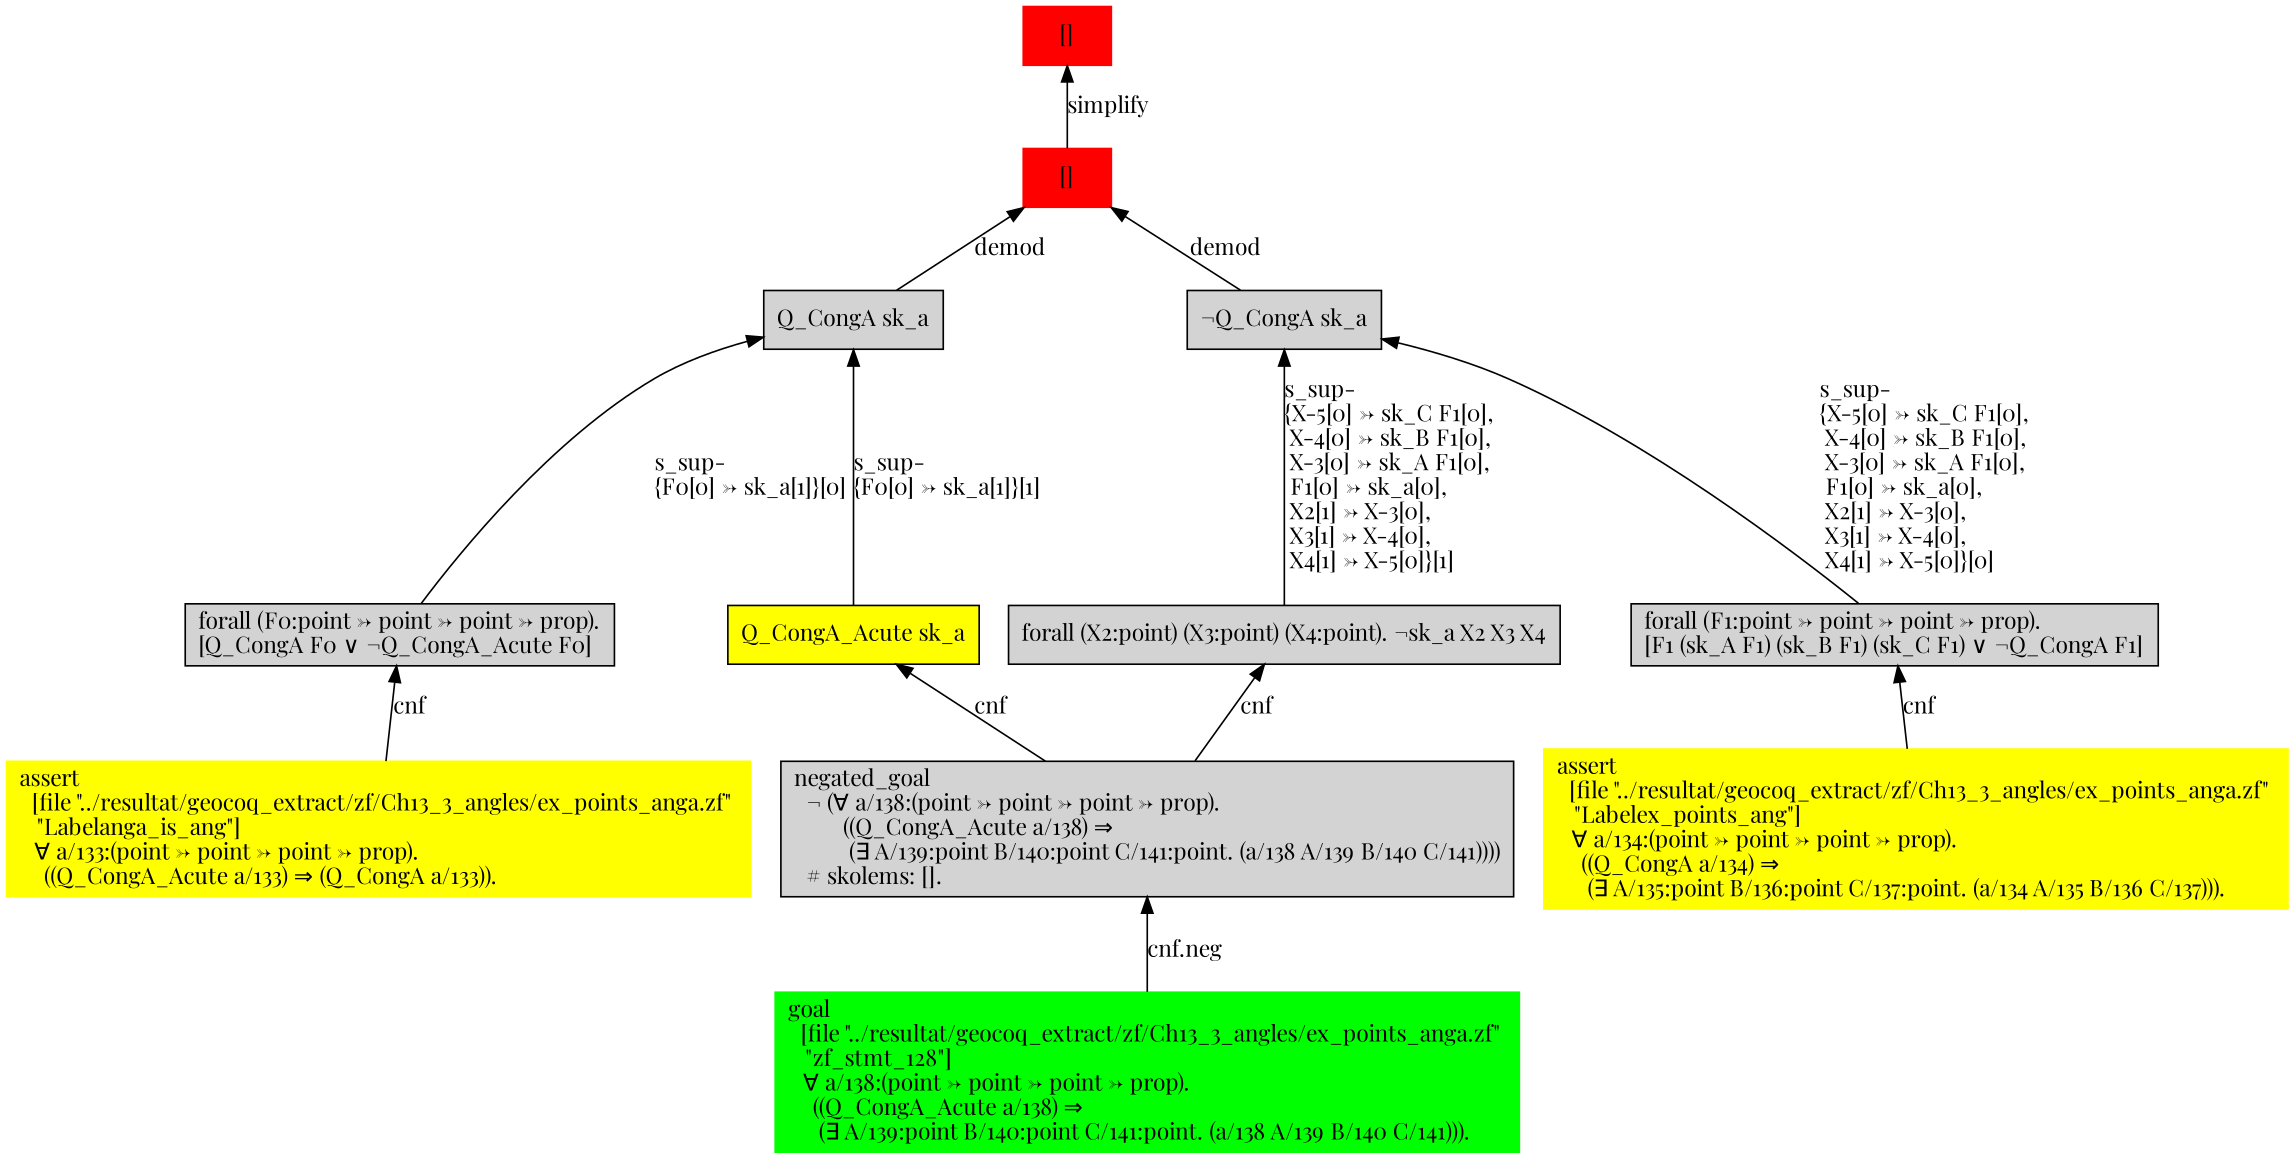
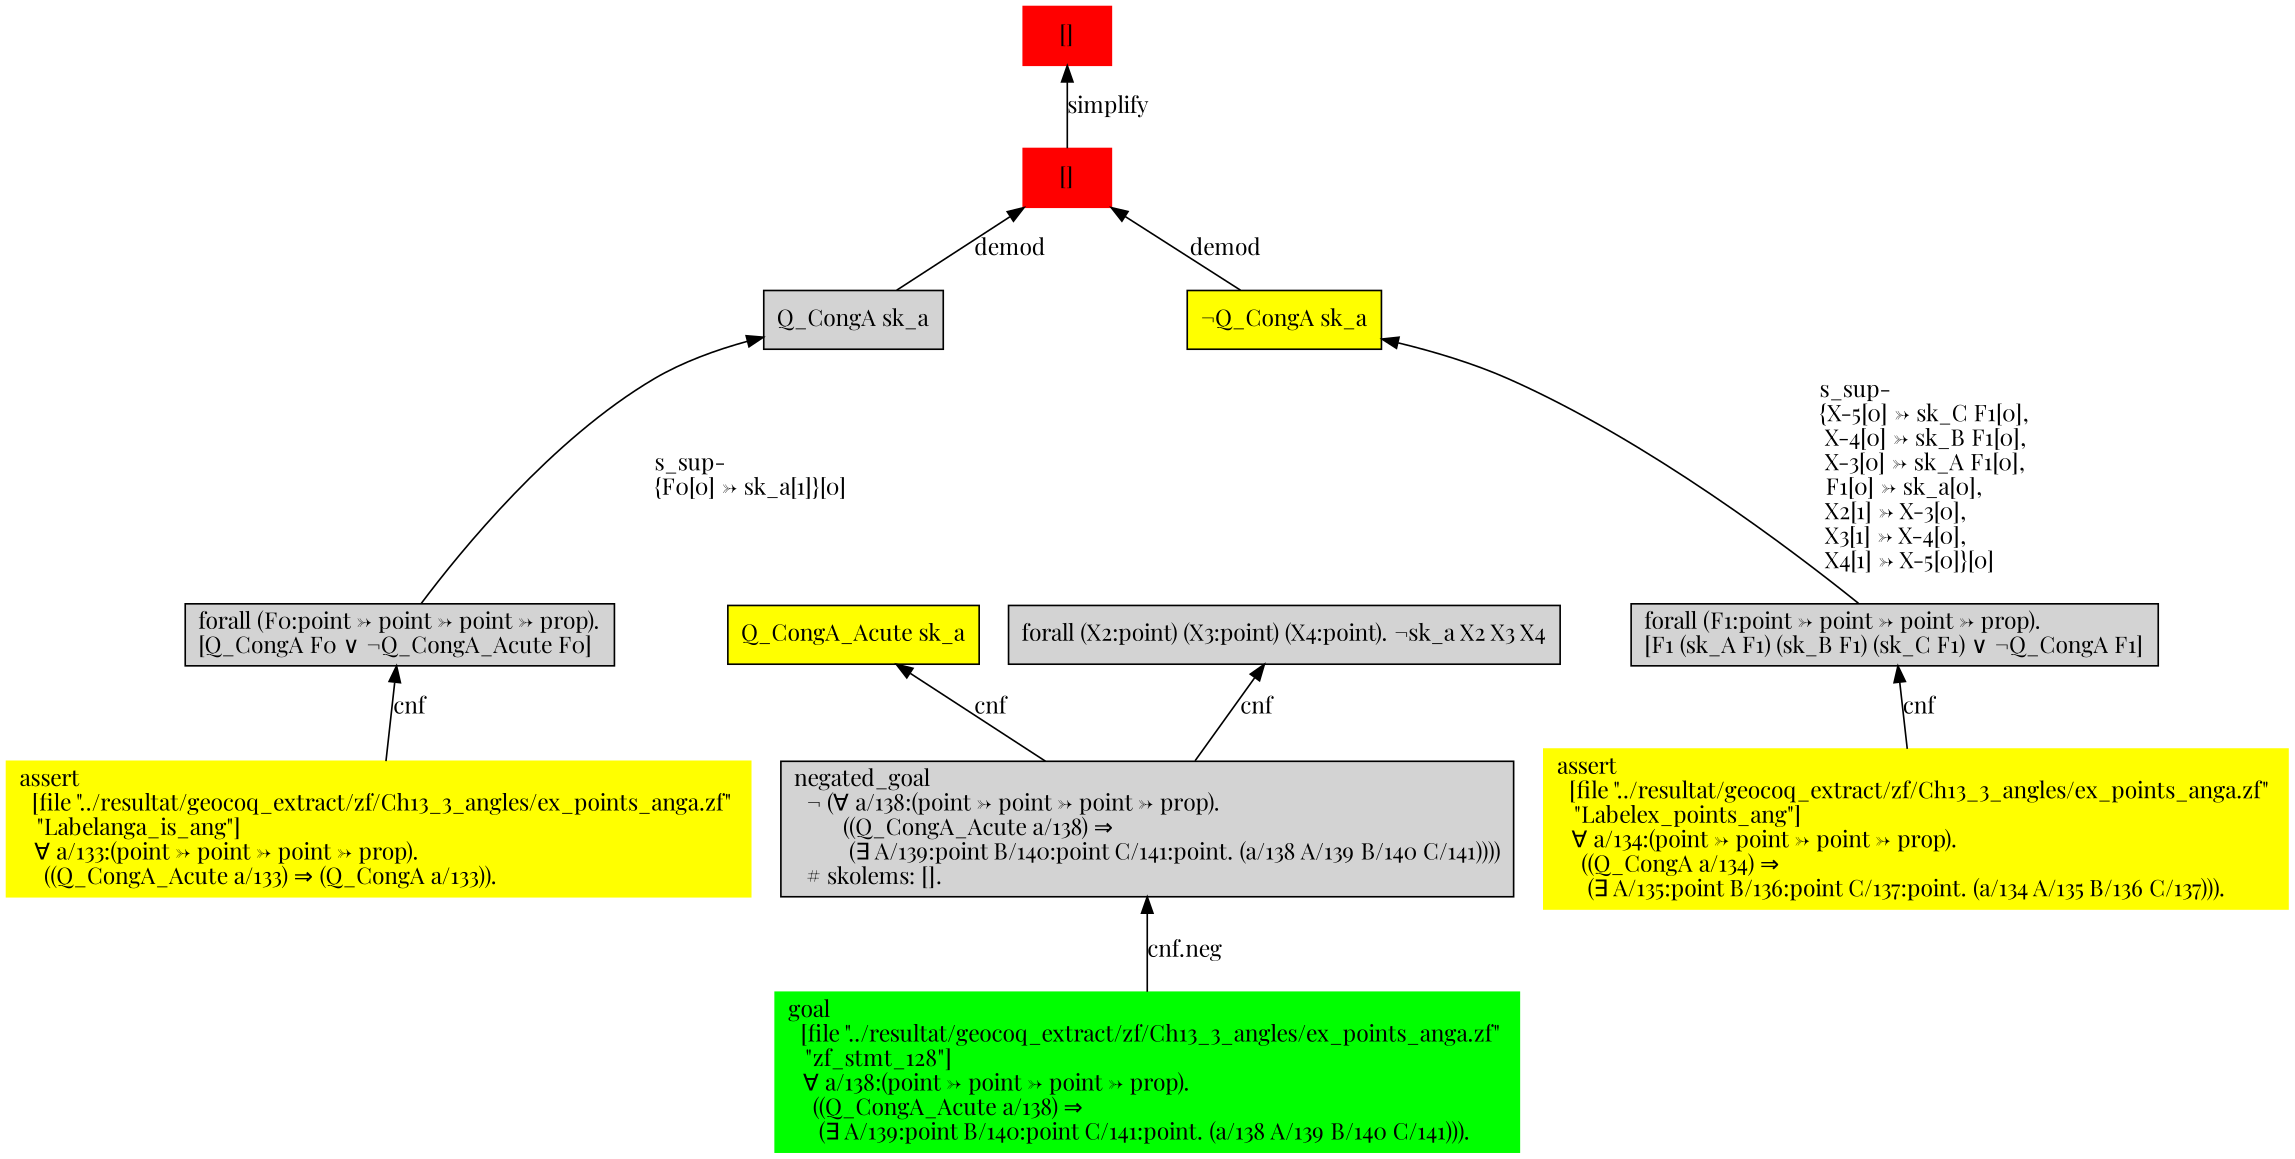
node "¬Q_CongA sk_a": fillcolor lightgrey -> yellow
edge "Q_CongA_Acute sk_a" -> "Q_CongA sk_a": removed, label "s_sup- {F0[0] → sk_a[1]}[1]"
edge "forall (X2:point) (X3:point) (X4:point). ¬sk_a X2 X3 X4" -> "¬Q_CongA sk_a": removed, label "s_sup- {X-5[0] → sk_C F1[0], X-4[0] → sk_B F1[0], X-3[0] → sk_A F1[0], F1[0] → sk_a[0], X2[1] → X-3[0], X3[1] → X-4[0], X4[1] → X-5[0]}[1]"
